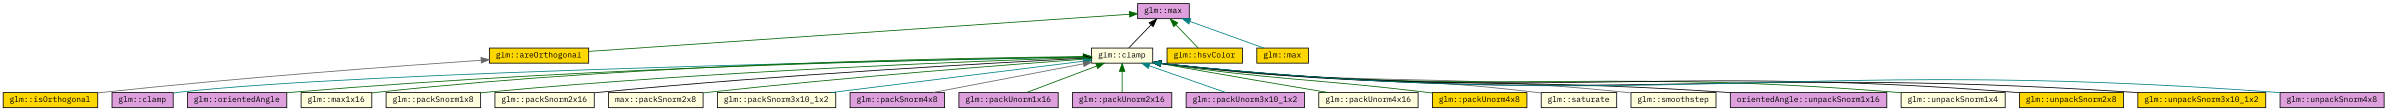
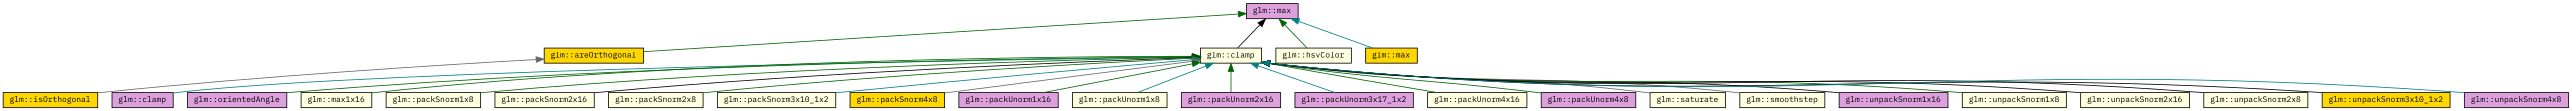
node "glm::hsvColor": fillcolor gold -> lightyellow
node "max::packSnorm2x8": label "max::packSnorm2x8" -> "glm::packSnorm2x8"
node "glm::packSnorm4x8": fillcolor plum -> gold
node "glm::packUnorm1x8": added
node "glm::packUnorm3x10_1x2": label "glm::packUnorm3x10_1x2" -> "glm::packUnorm3x17_1x2"
node "glm::packUnorm4x8": fillcolor gold -> plum
node "orientedAngle::unpackSnorm1x16": label "orientedAngle::unpackSnorm1x16" -> "glm::unpackSnorm1x16"
node "glm::unpackSnorm1x4": label "glm::unpackSnorm1x4" -> "glm::unpackSnorm1x8"
node "glm::unpackSnorm2x8": fillcolor gold -> lightyellow
node "glm::unpackSnorm2x16": added
